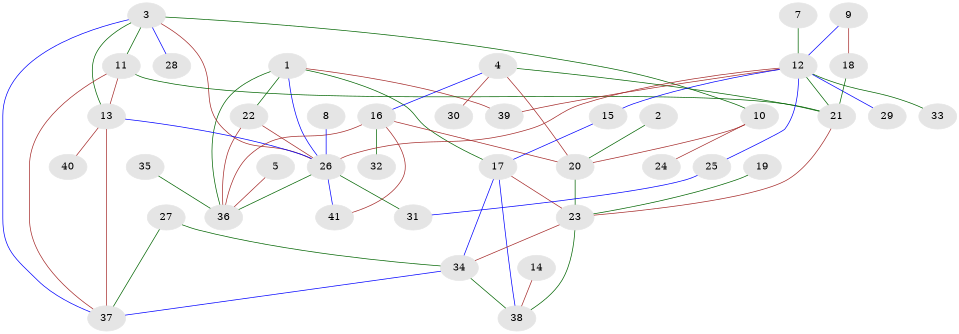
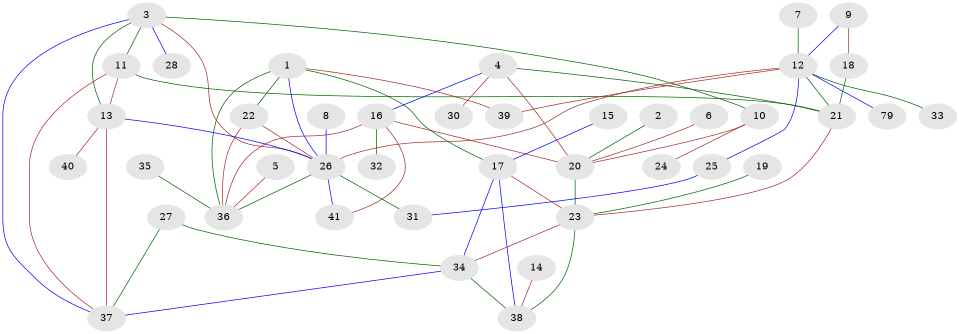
edge "12" -- "15": removed
node "6": added
node "29": label "29" -> "79"
